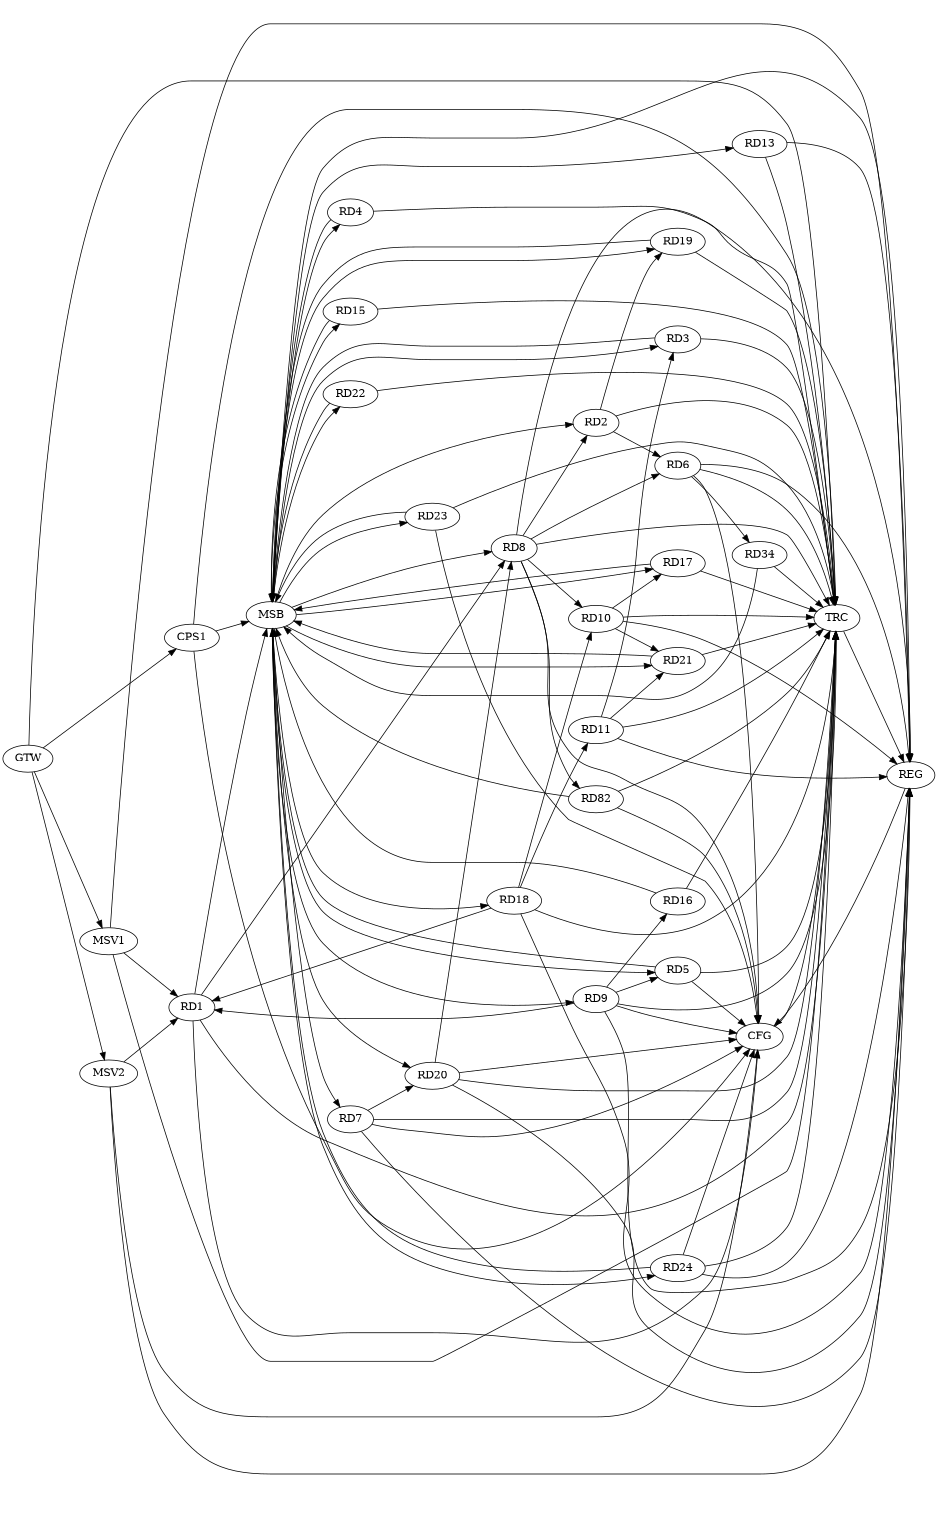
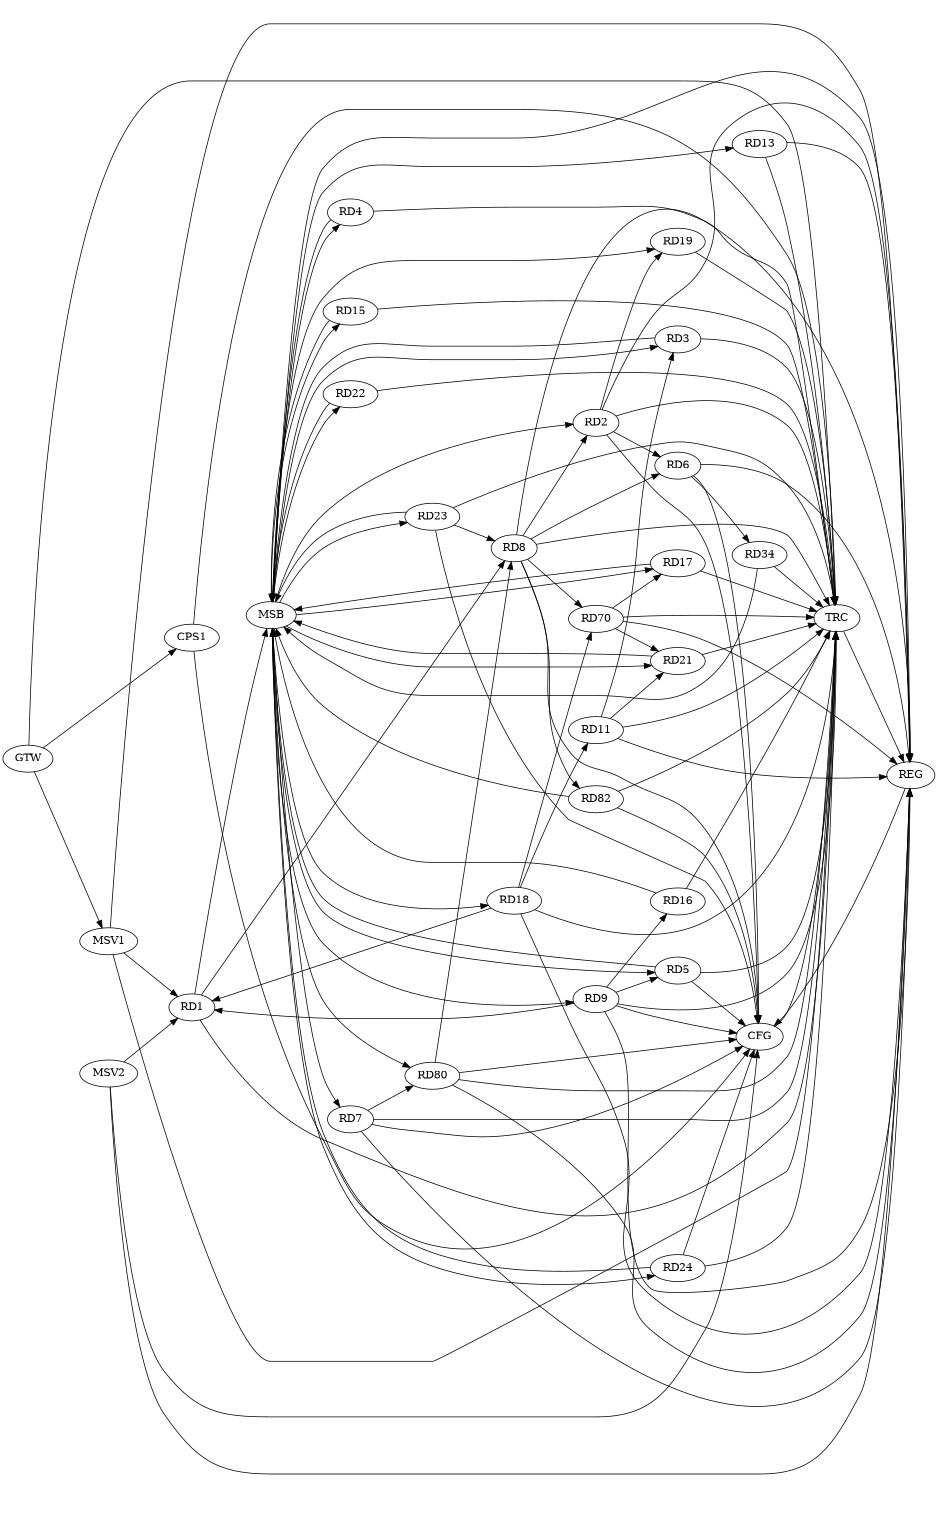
edge "RD19" -> "MSB": removed
edge "RD6" -> "TRC": removed
edge "MSB" -> "RD8": now "RD23" -> "RD8"
node "RD10": label "RD10" -> "RD70"
edge "CPS1" -> "MSB": removed
edge "GTW" -> "MSV2": removed
node "RD20": label "RD20" -> "RD80"
edge "RD24" -> "REG": now "RD2" -> "REG"
edge "RD1" -> "CFG": now "RD2" -> "CFG"
